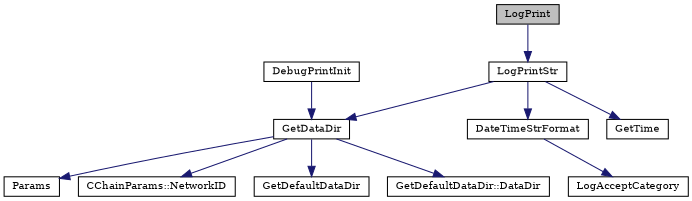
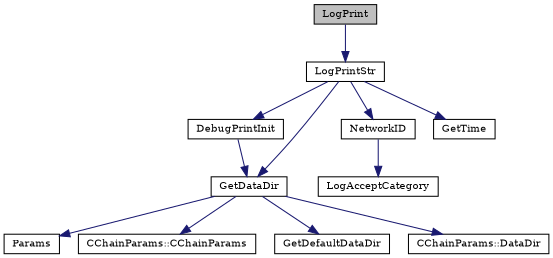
edge "LogPrintStr" -> "DebugPrintInit": added
node "DateTimeStrFormat": label "DateTimeStrFormat" -> "NetworkID"
node "CChainParams::NetworkID": label "CChainParams::NetworkID" -> "CChainParams::CChainParams"
node "GetDefaultDataDir::DataDir": label "GetDefaultDataDir::DataDir" -> "CChainParams::DataDir"
